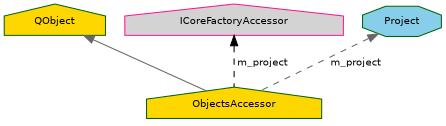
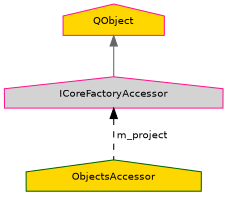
node "QObject": color darkgreen -> deeppink
node "Project": removed
edge "ObjectsAccessor" -> "QObject": now "ICoreFactoryAccessor" -> "QObject"
